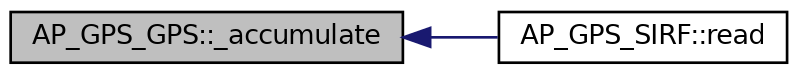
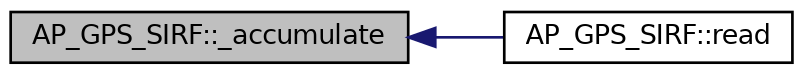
node "AP_GPS_GPS::_accumulate": label "AP_GPS_GPS::_accumulate" -> "AP_GPS_SIRF::_accumulate"
